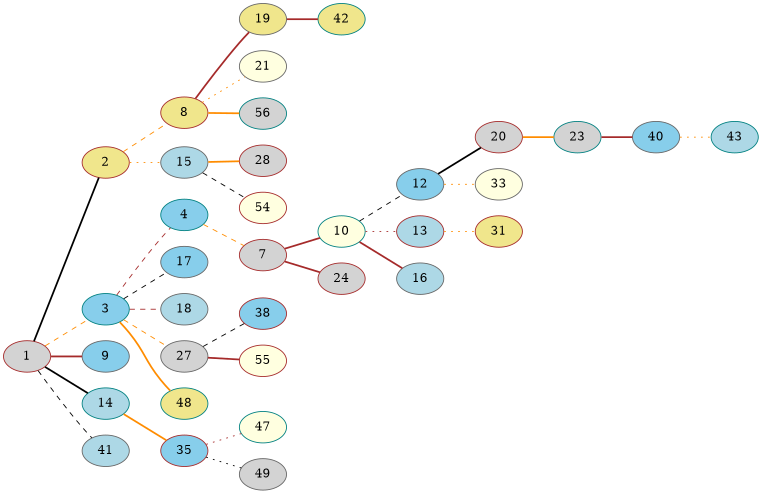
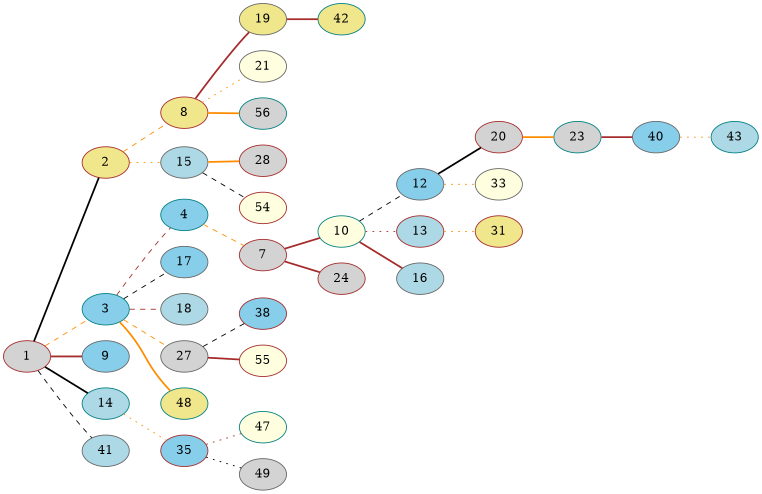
edge "14" -- "35": style bold -> dotted
